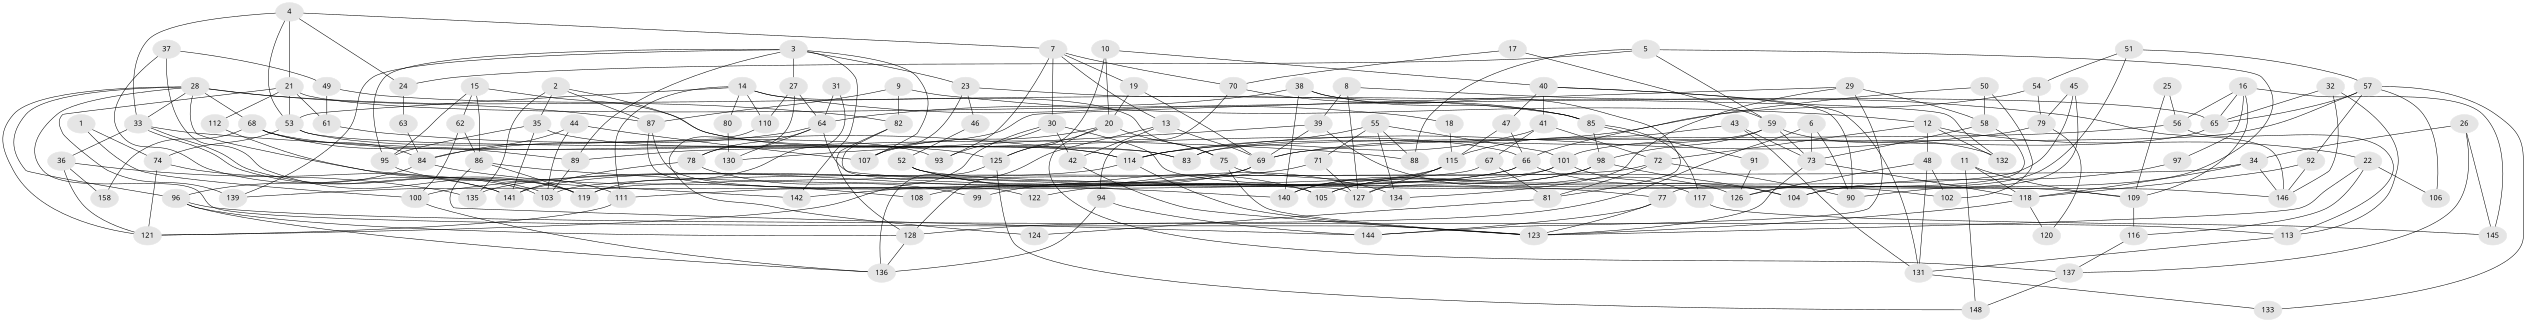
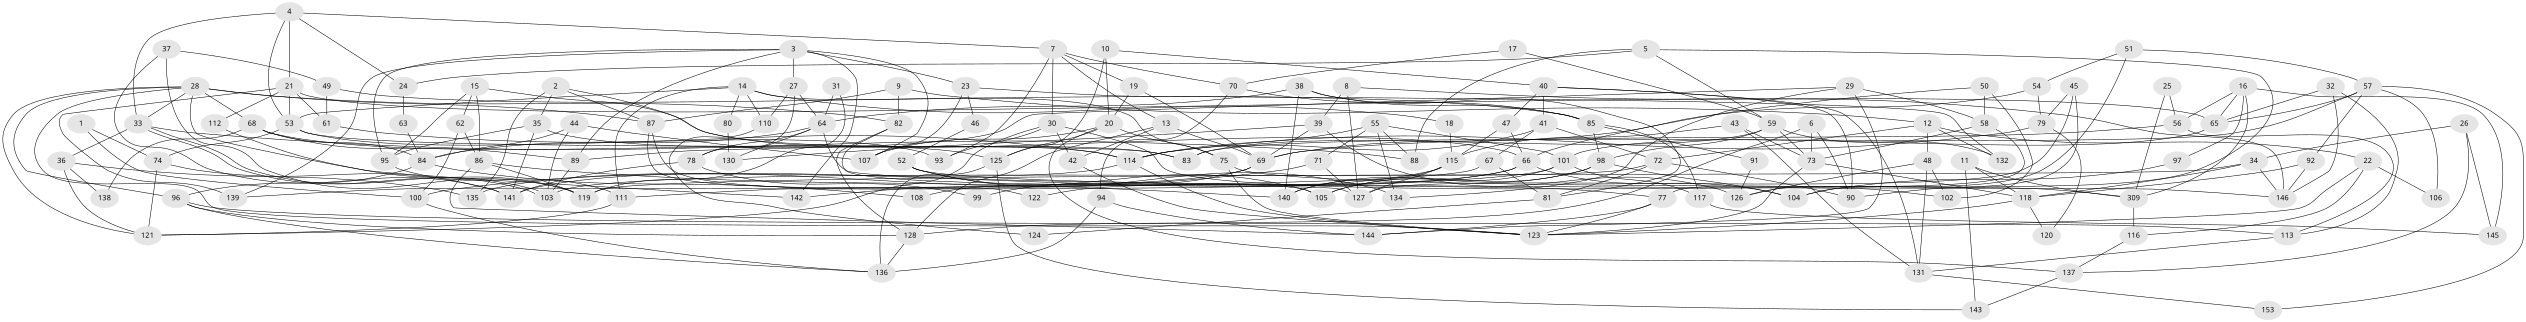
node "158": label "158" -> "138"
node "109": label "109" -> "309"
node "148": label "148" -> "143"
node "133": label "133" -> "153"
